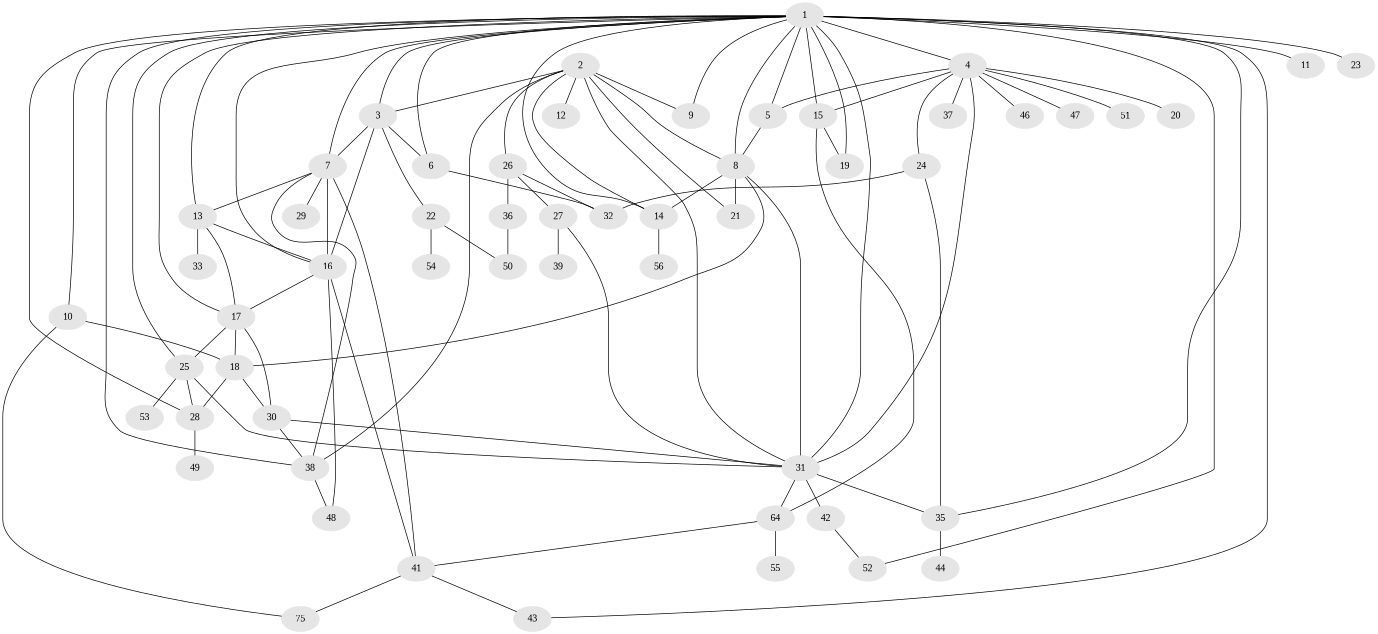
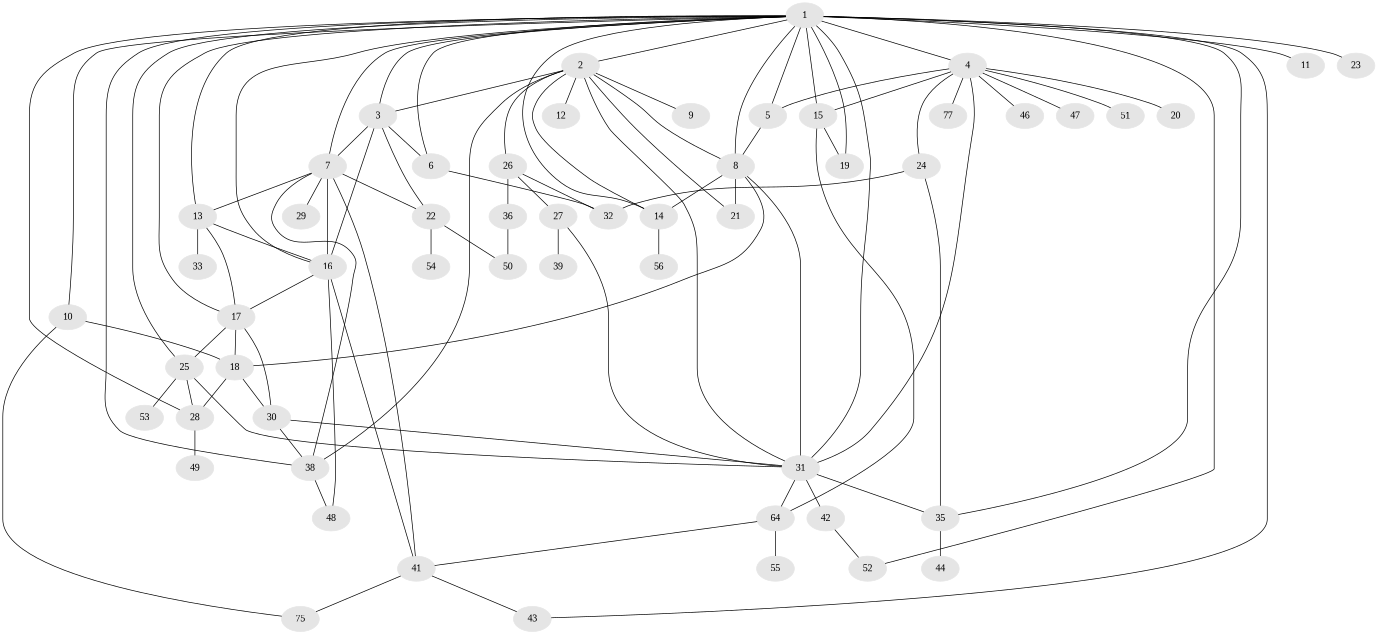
edge "1" -- "9": now "1" -- "2"
node "37": label "37" -> "77"
edge "7" -- "22": added
